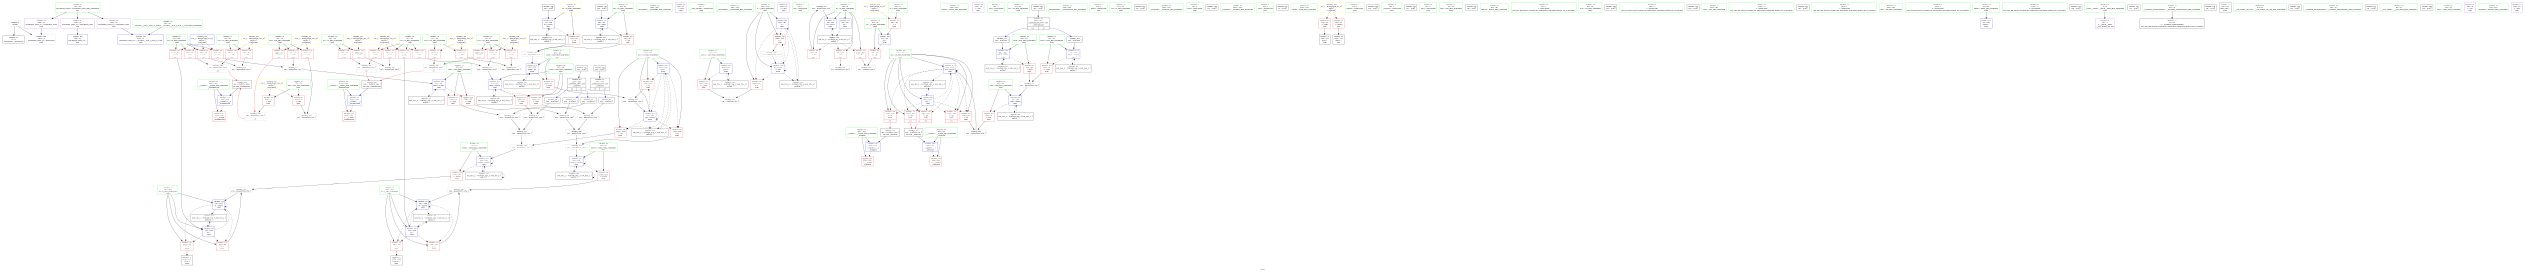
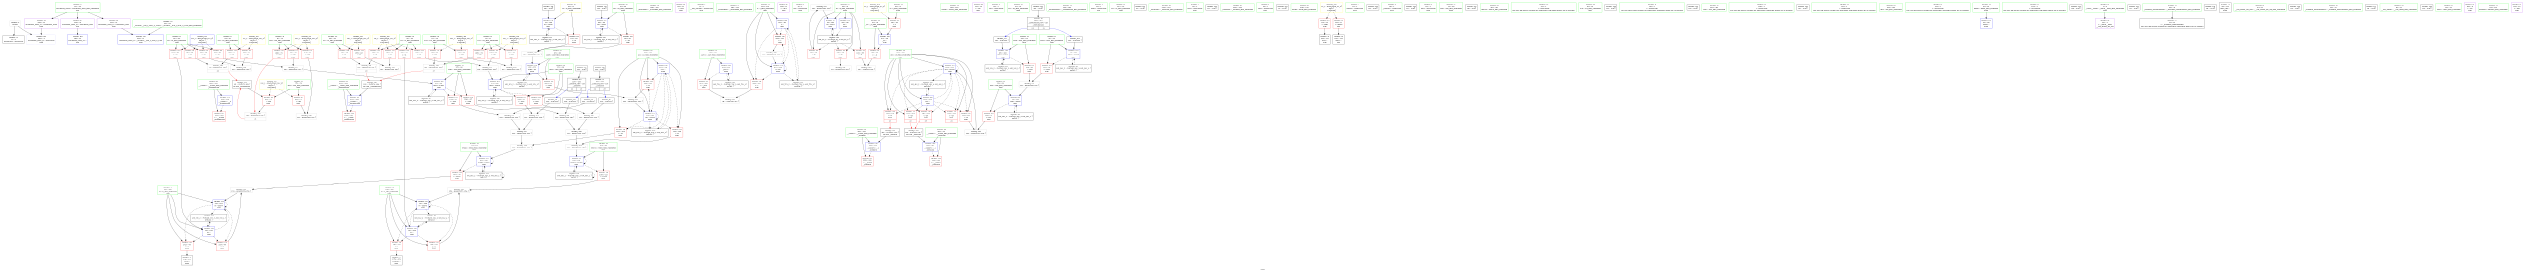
edge "NodeID: 419" -> "NodeID: 179": now "NodeID: 419" -> "NodeID: 116"
